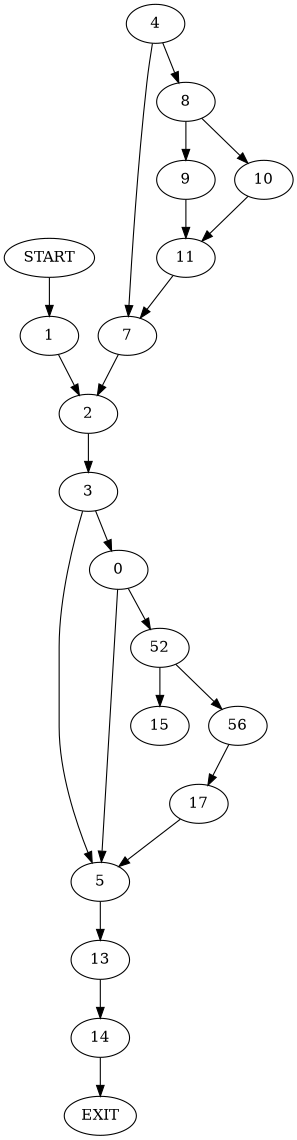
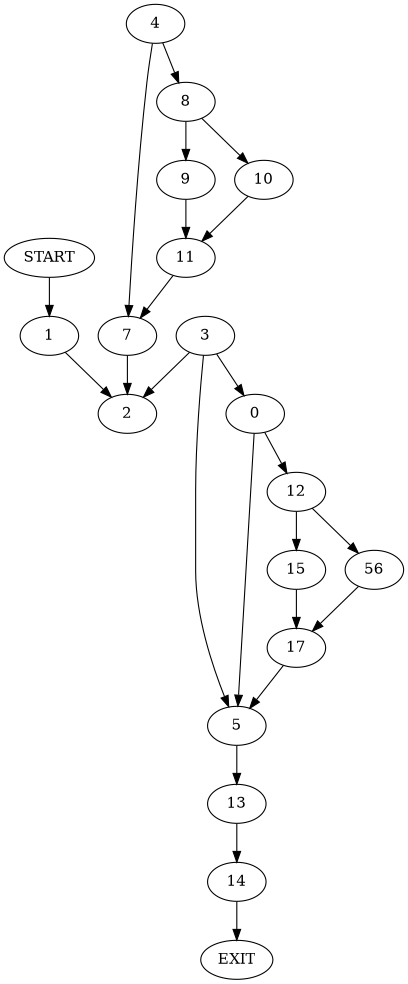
edge "2" -> "3": reversed
edge "15" -> "17": added
node "52": label "52" -> "12"
